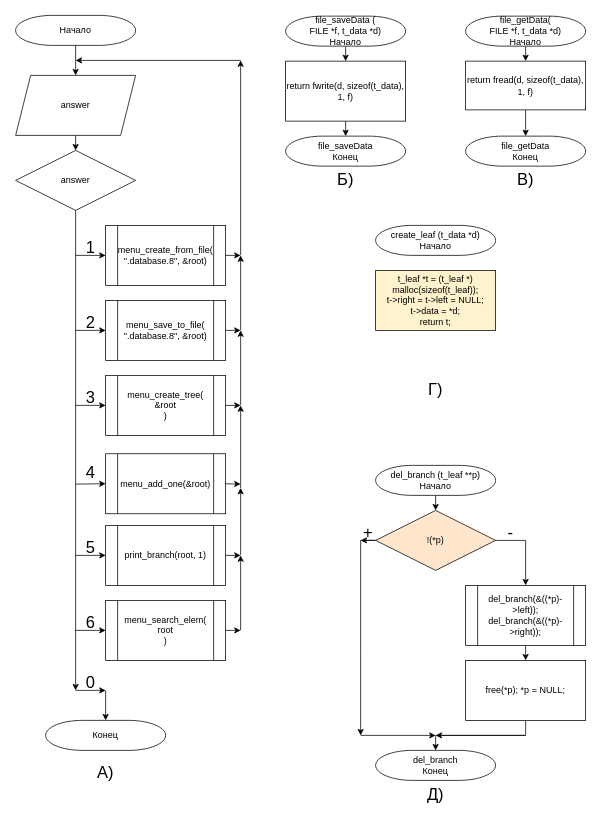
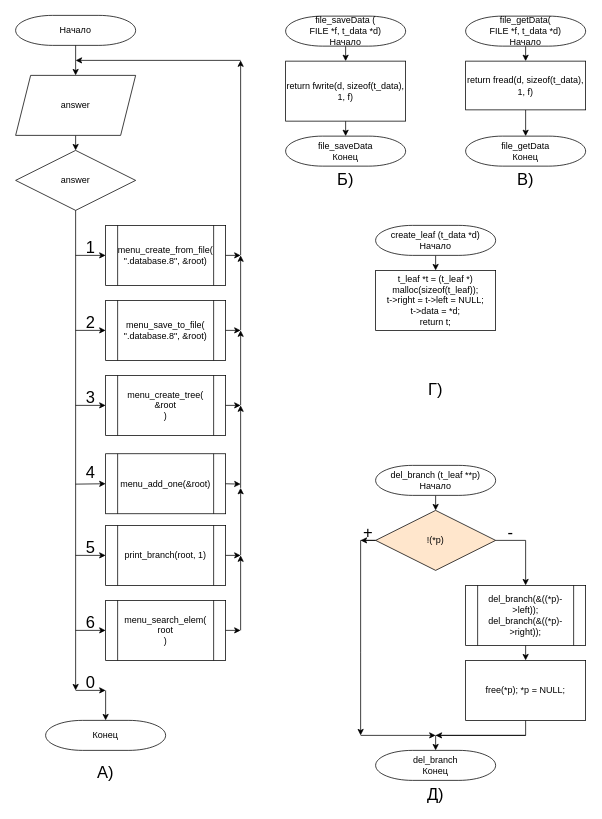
edge "create_leaf (t_data *d) Начало" -> "t_leaf *t = (t_leaf *) malloc(sizeof(t_leaf)); t->right = t->left = NULL; t->data = *d; return t;": added
node "t_leaf *t = (t_leaf *) malloc(sizeof(t_leaf)); t->right = t->left = NULL; t->data = *d; return t;": fillcolor #fff2cc -> #ffffff
